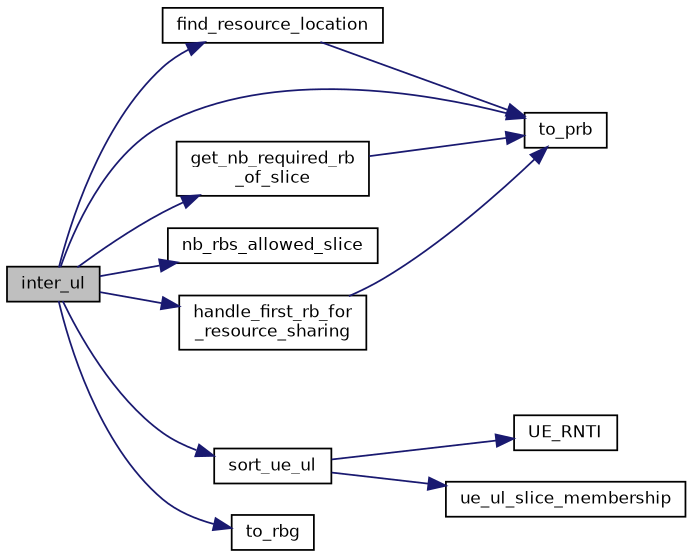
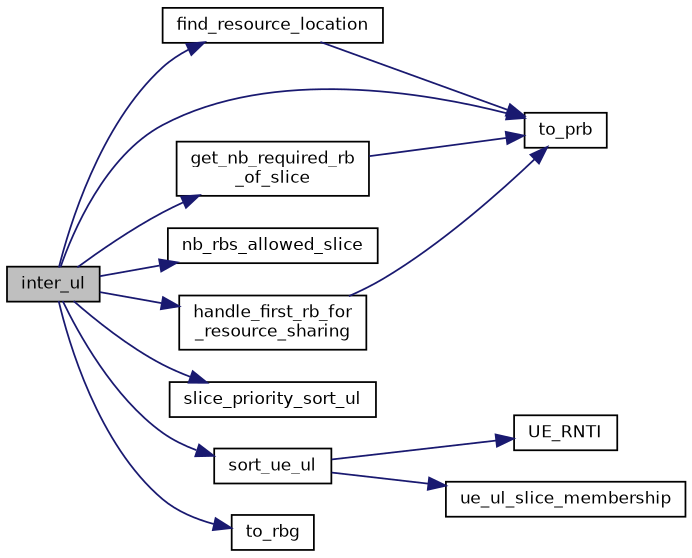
node "slice_priority_sort_ul": added
